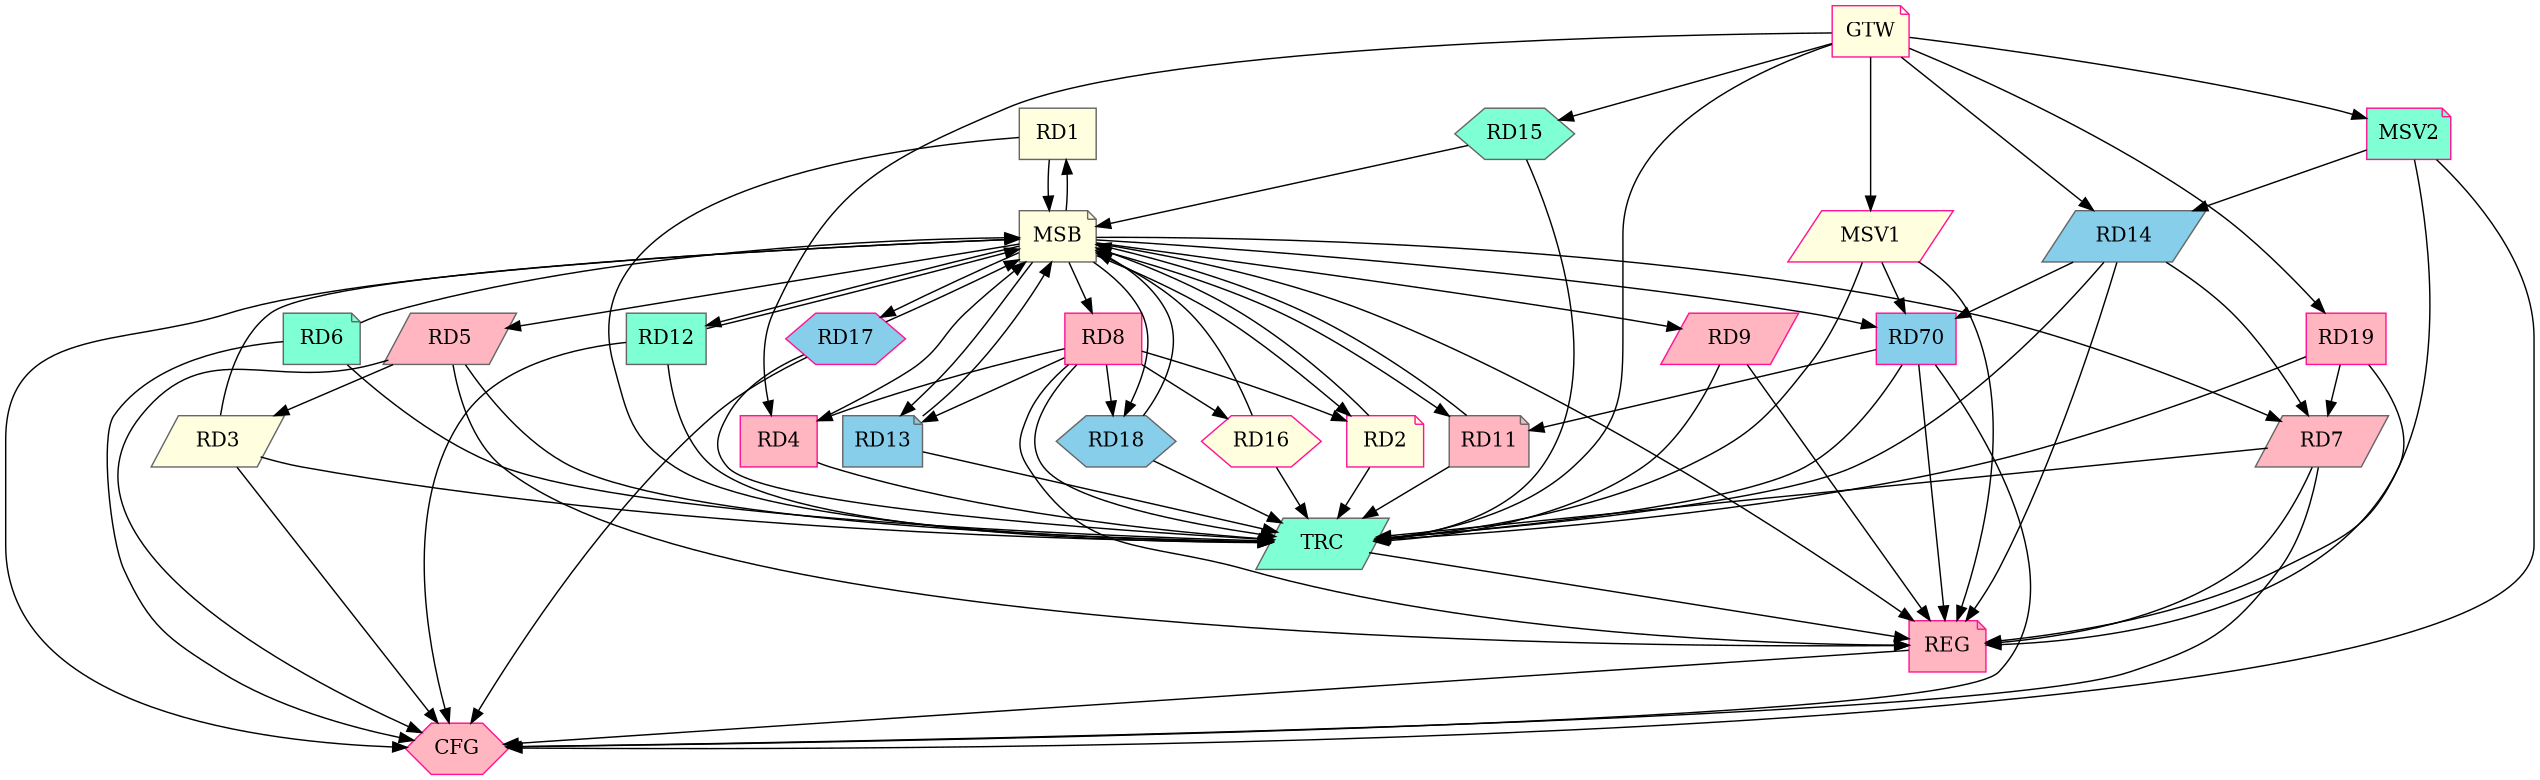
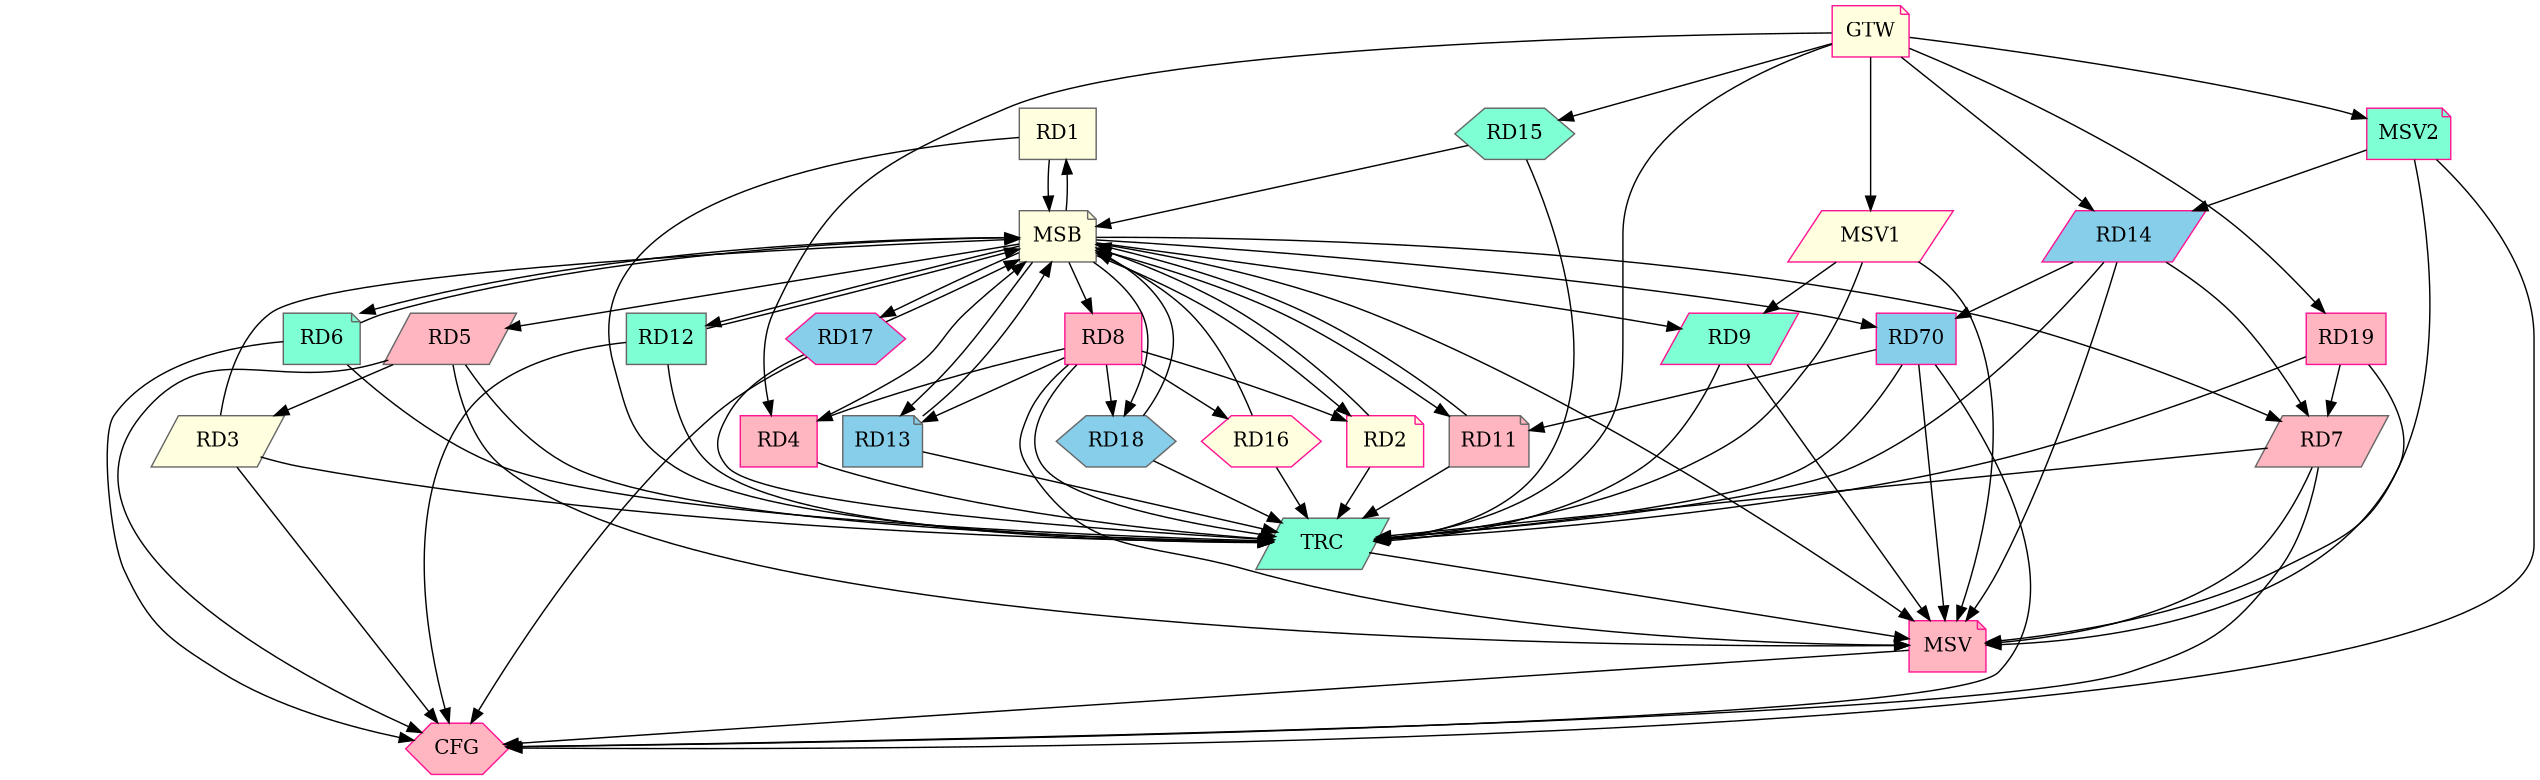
node "RD14": color gray40 -> deeppink
edge "MSV1" -> "RD70": now "MSV1" -> "RD9"
edge "MSB" -> "CFG": now "MSB" -> "RD6"
node "RD9": fillcolor lightpink -> aquamarine
node "REG": label "REG" -> "MSV"
